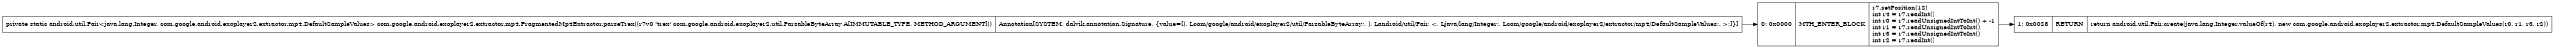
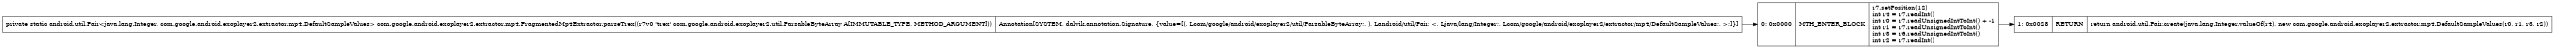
node "0: 0x0000": text "int r3 = r7.readUnsignedIntToInt()" -> "int r3 = r6.readUnsignedIntToInt()"
